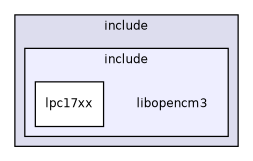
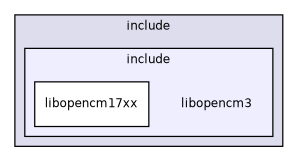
node "lpc17xx": label "lpc17xx" -> "libopencm17xx"
